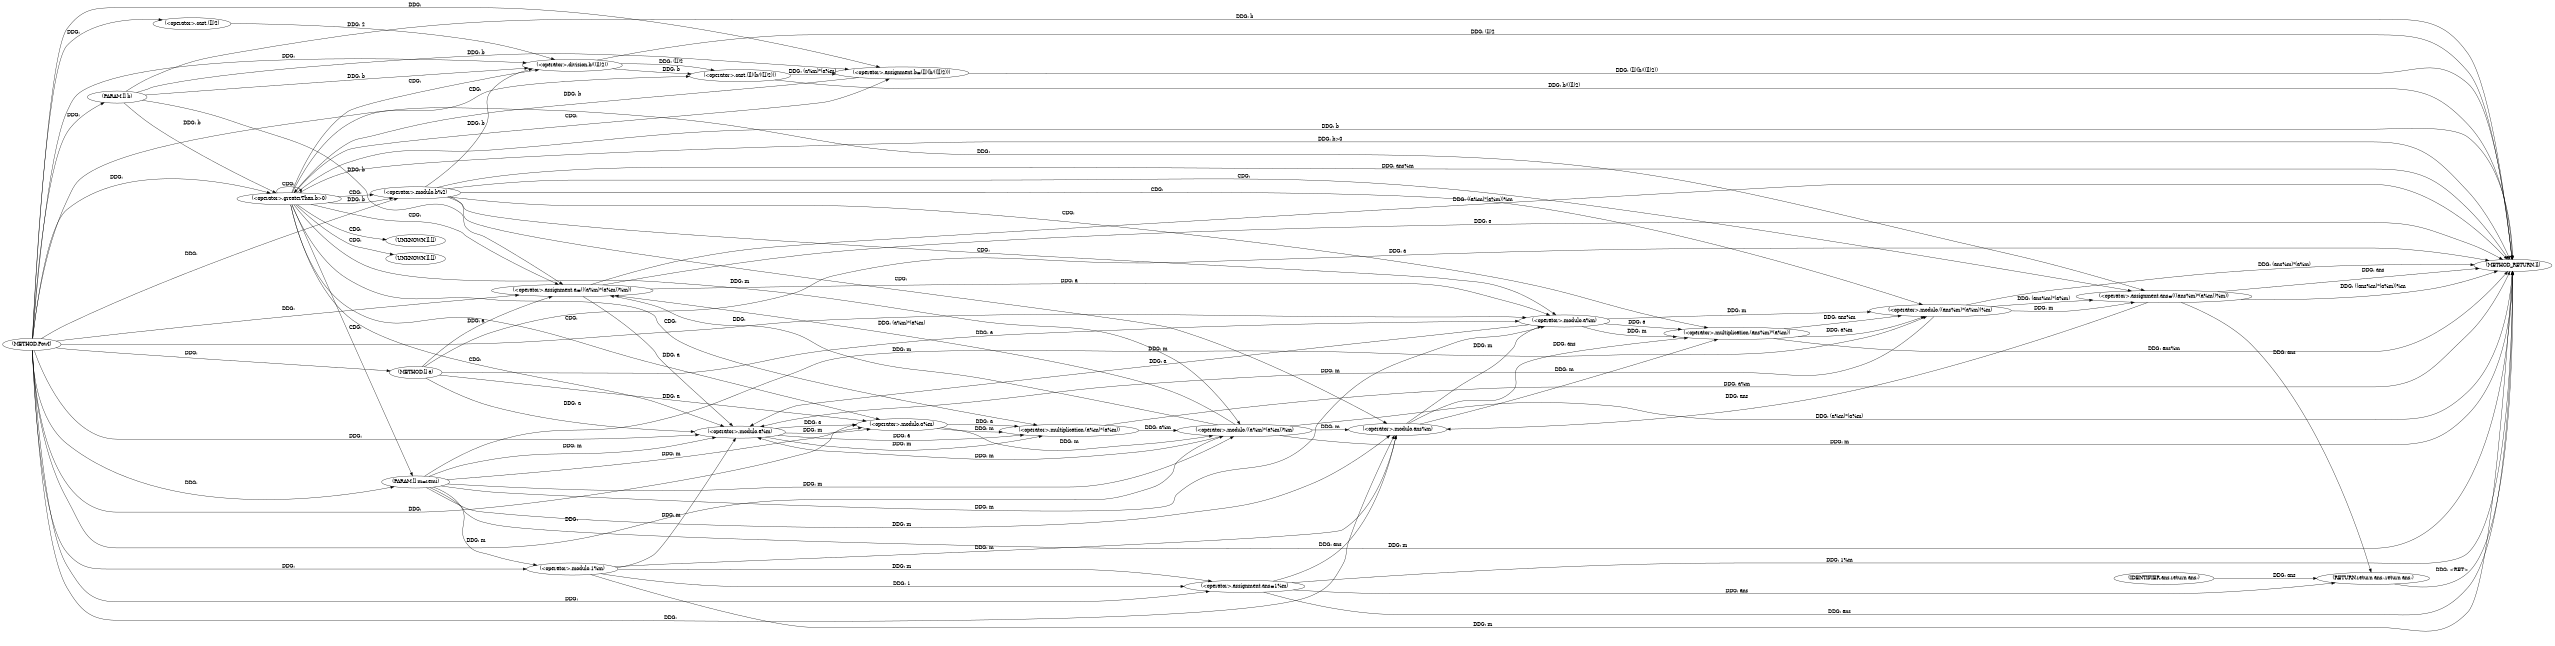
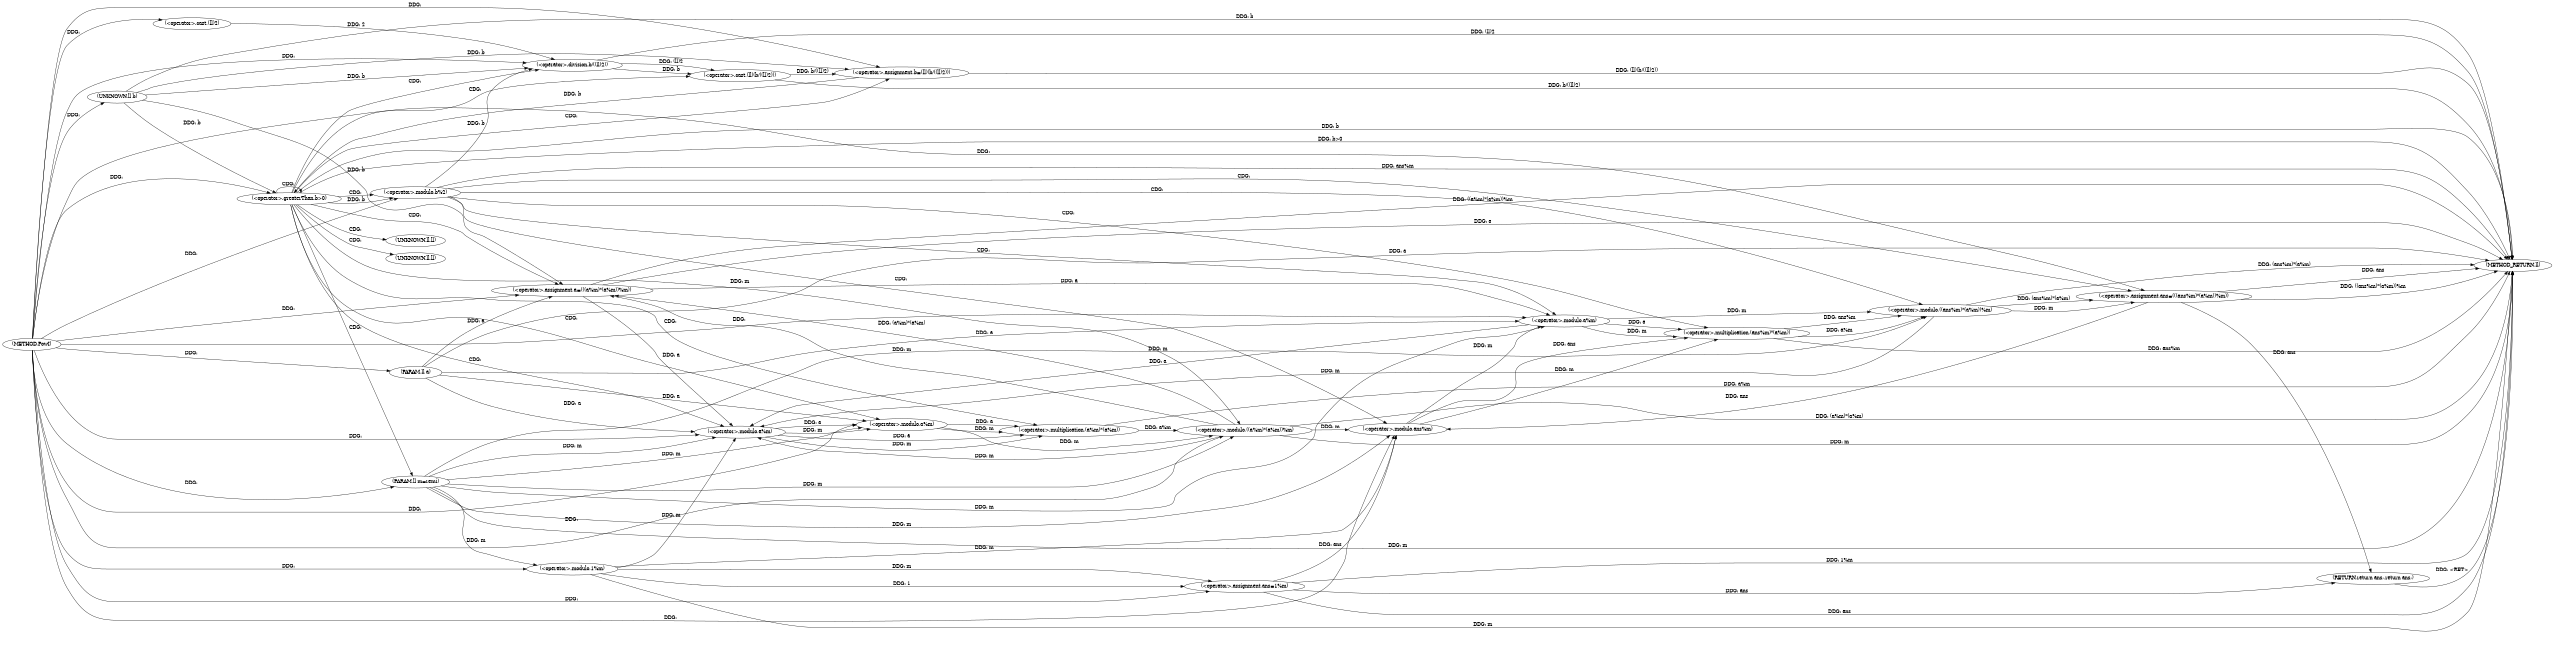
edge "(<operator>.cast,(ll)(b/((ll)2)))" -> "(<operator>.assignment,b=(ll)(b/((ll)2)))": label "DDG: (a%m)*(a%m)" -> "DDG: b/((ll)2)"
node "(PARAM,ll b)": label "(PARAM,ll b)" -> "(UNKNOWN,ll b)"
node "(METHOD,ll a)": label "(METHOD,ll a)" -> "(PARAM,ll a)"
node "(IDENTIFIER,ans,return ans;)": removed
